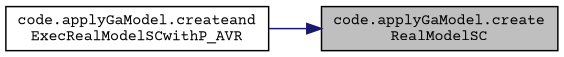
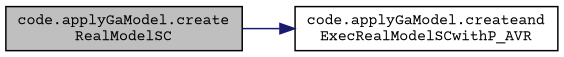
edge "code.applyGaModel.createand ExecRealModelSCwithP_AVR" -> "code.applyGaModel.create RealModelSC": reversed
